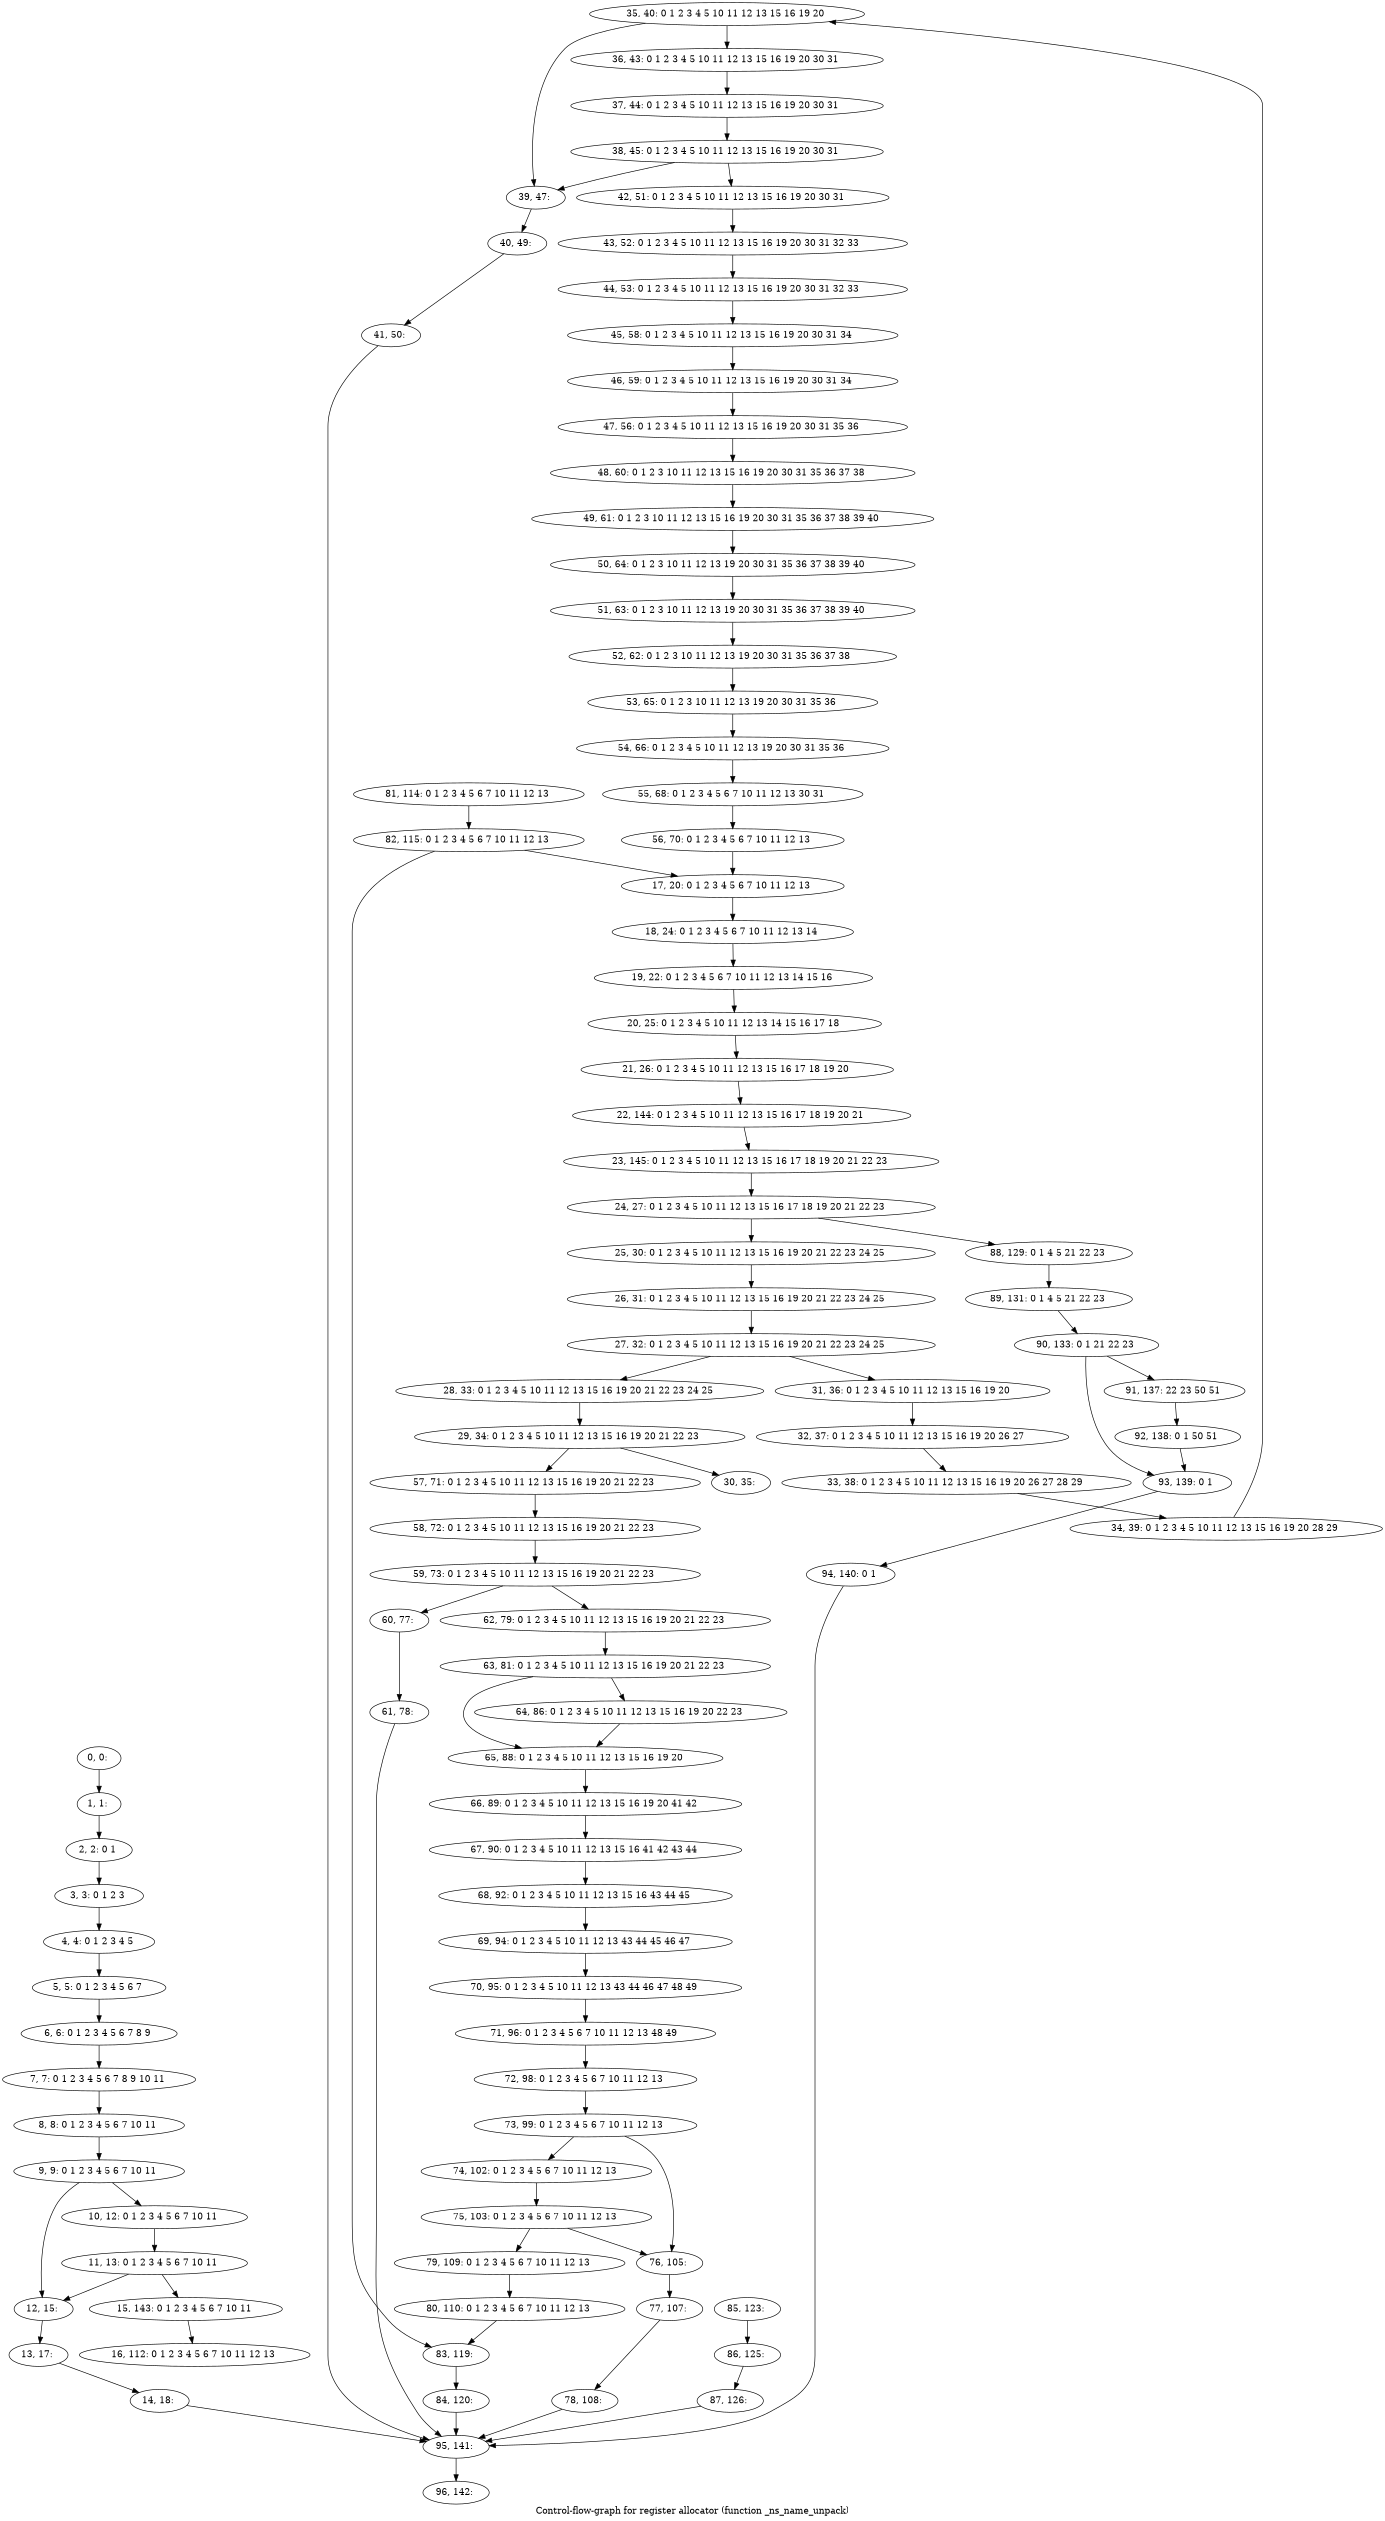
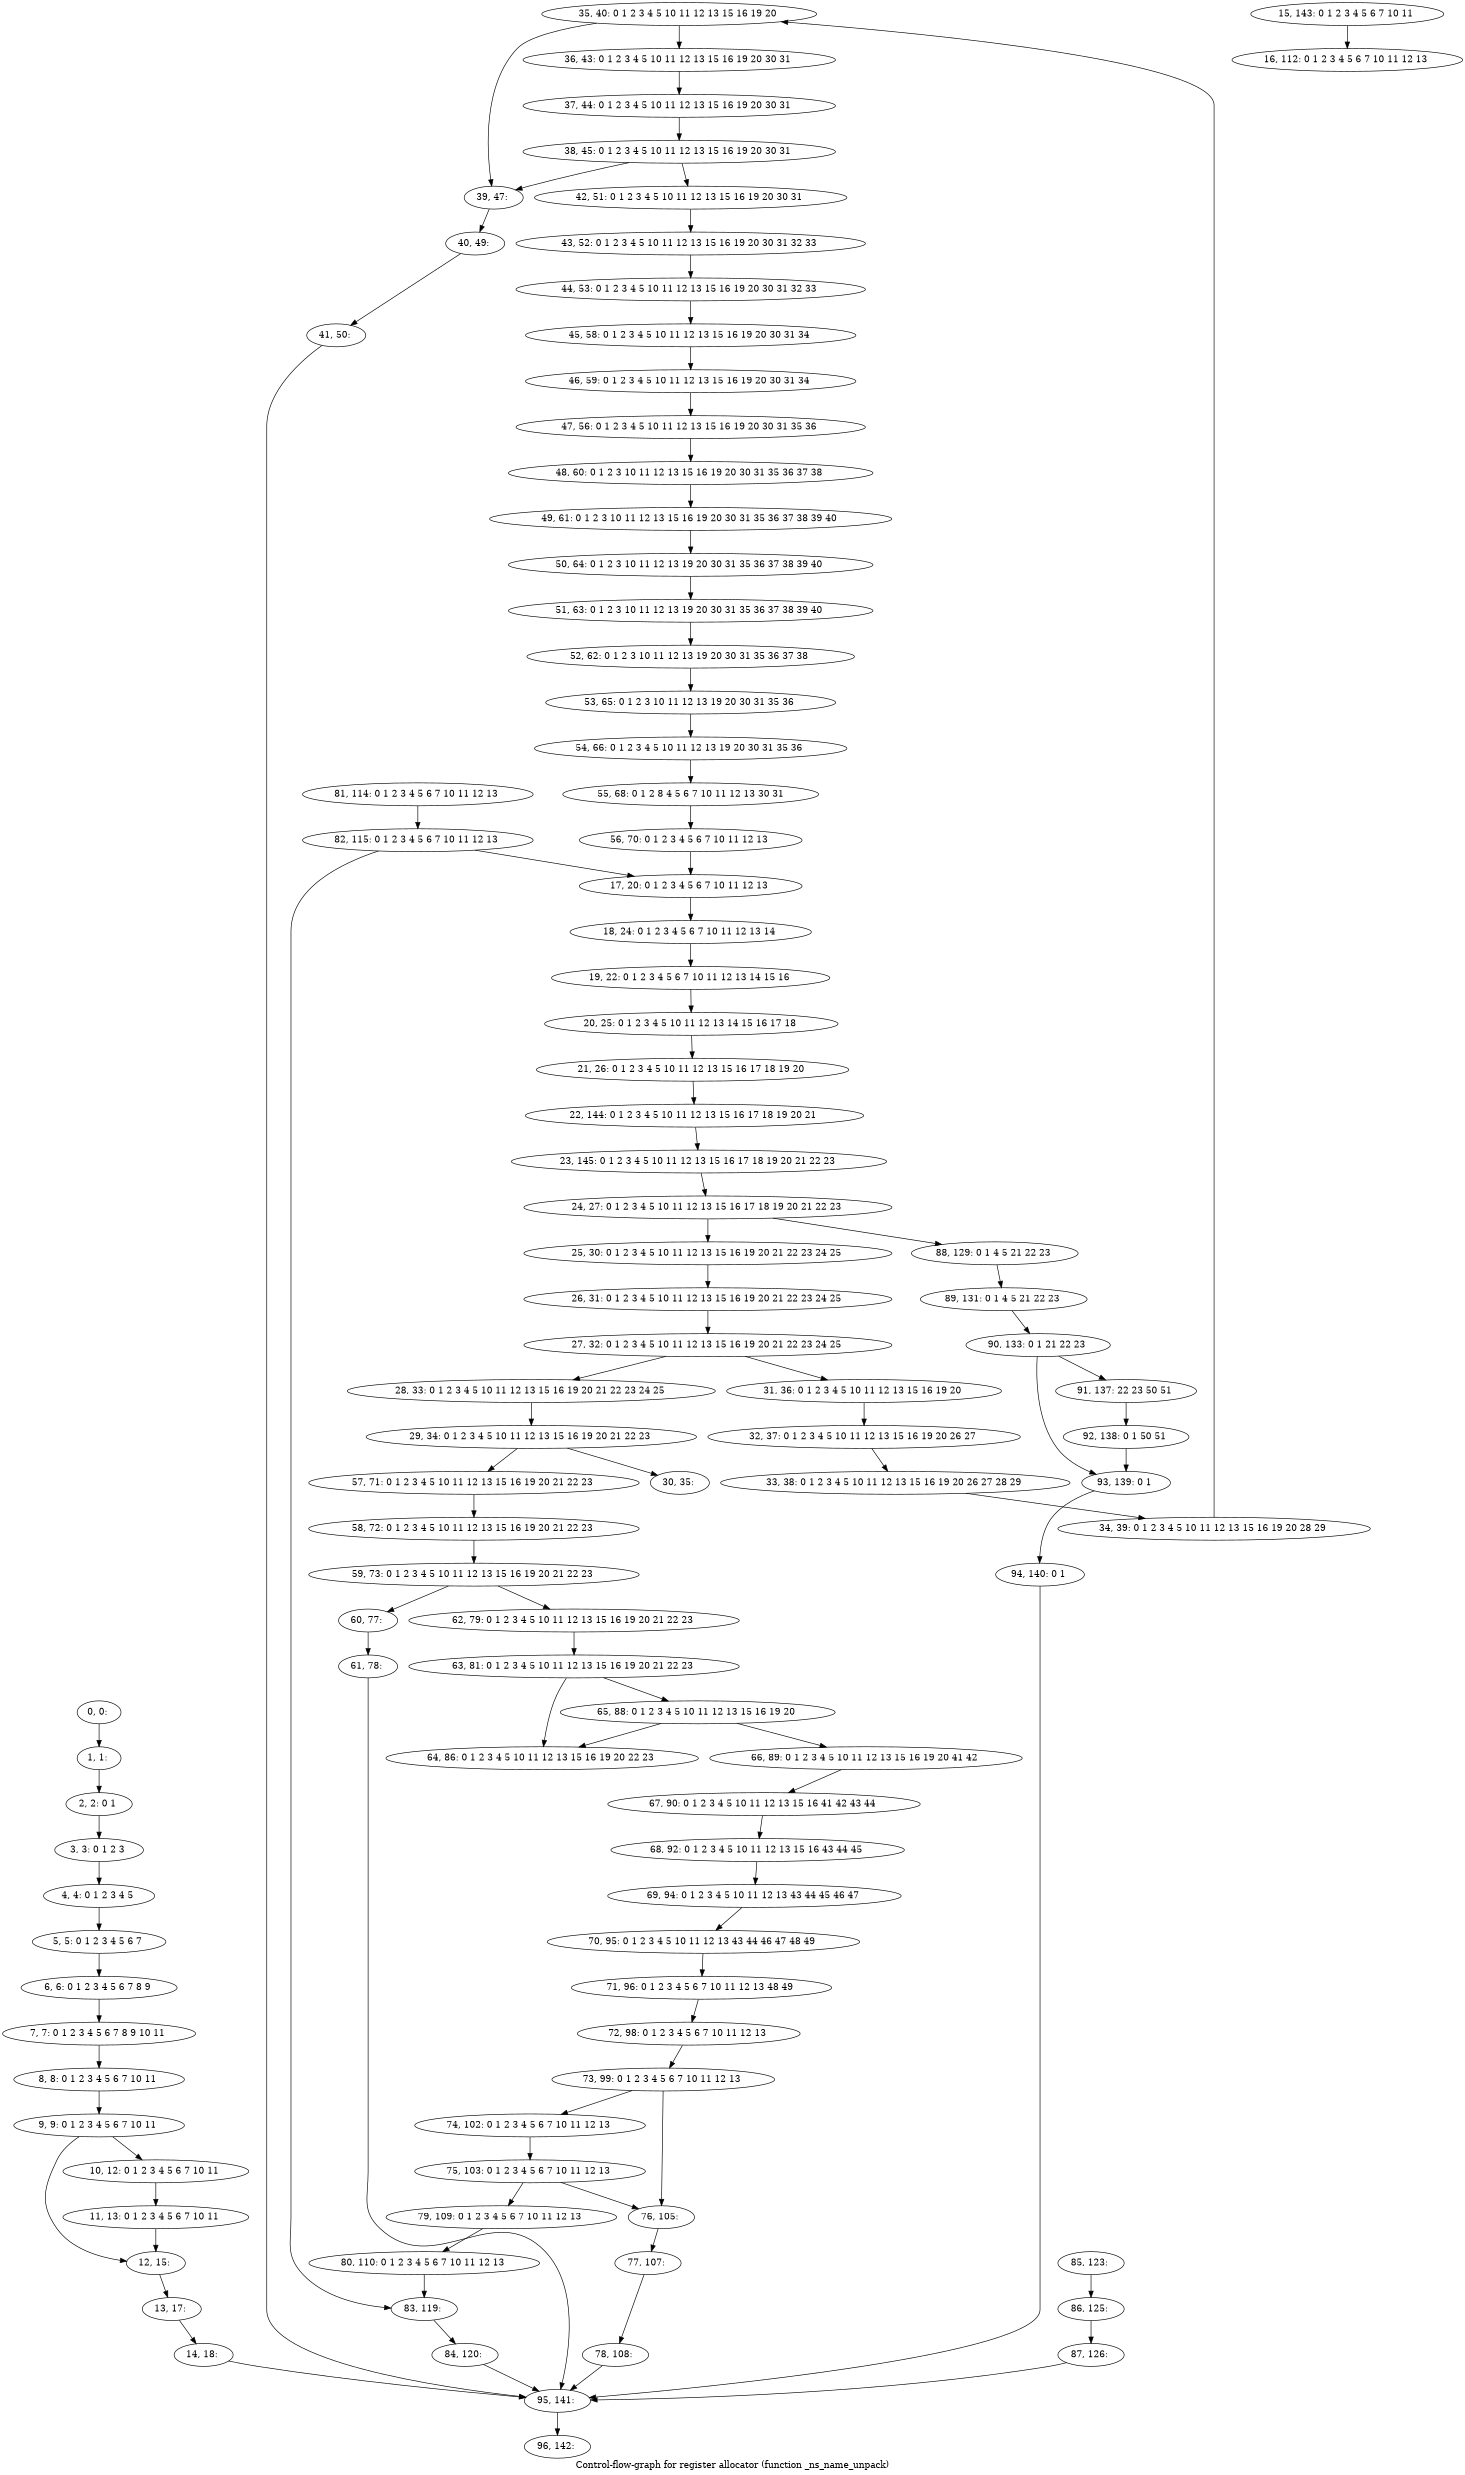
node "55, 68: 0 1 2 3 4 5 6 7 10 11 12 13 30 31": label "55, 68: 0 1 2 3 4 5 6 7 10 11 12 13 30 31" -> "55, 68: 0 1 2 8 4 5 6 7 10 11 12 13 30 31"
edge "64, 86: 0 1 2 3 4 5 10 11 12 13 15 16 19 20 22 23" -> "65, 88: 0 1 2 3 4 5 10 11 12 13 15 16 19 20": reversed
edge "11, 13: 0 1 2 3 4 5 6 7 10 11" -> "15, 143: 0 1 2 3 4 5 6 7 10 11": removed
